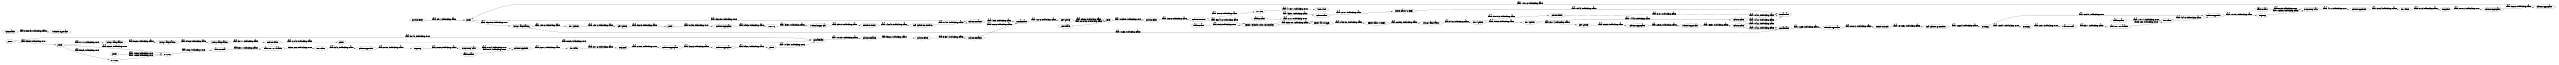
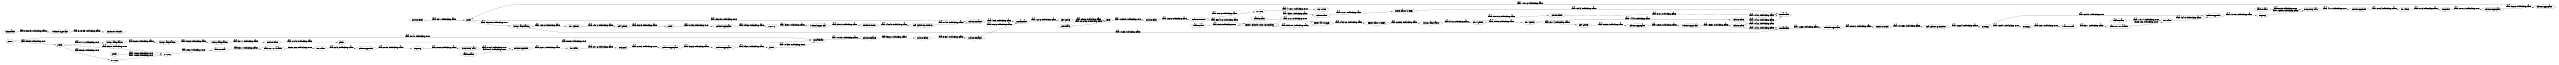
node "SDF Writer": label "SDF Writer" -> "CSV Writer"
edge "RDKit Molecule Substructure Filter" -> "RDKit Salt Stripper": reversed
node "RDKit To Molecule": added
